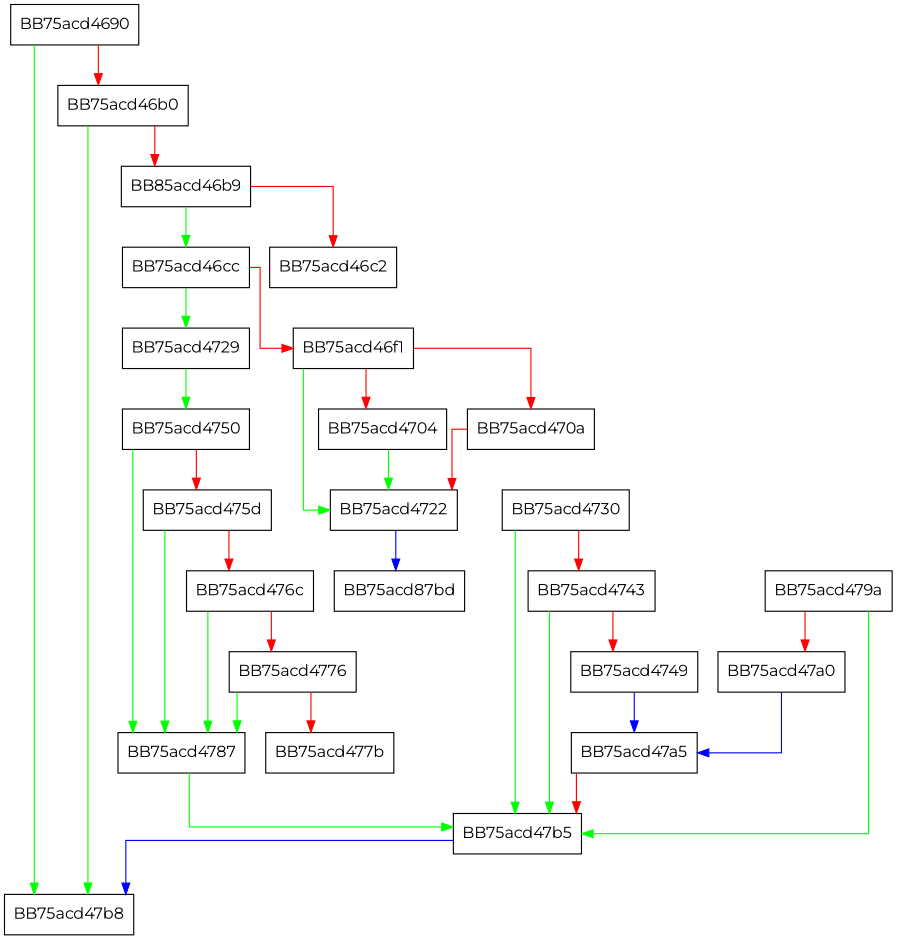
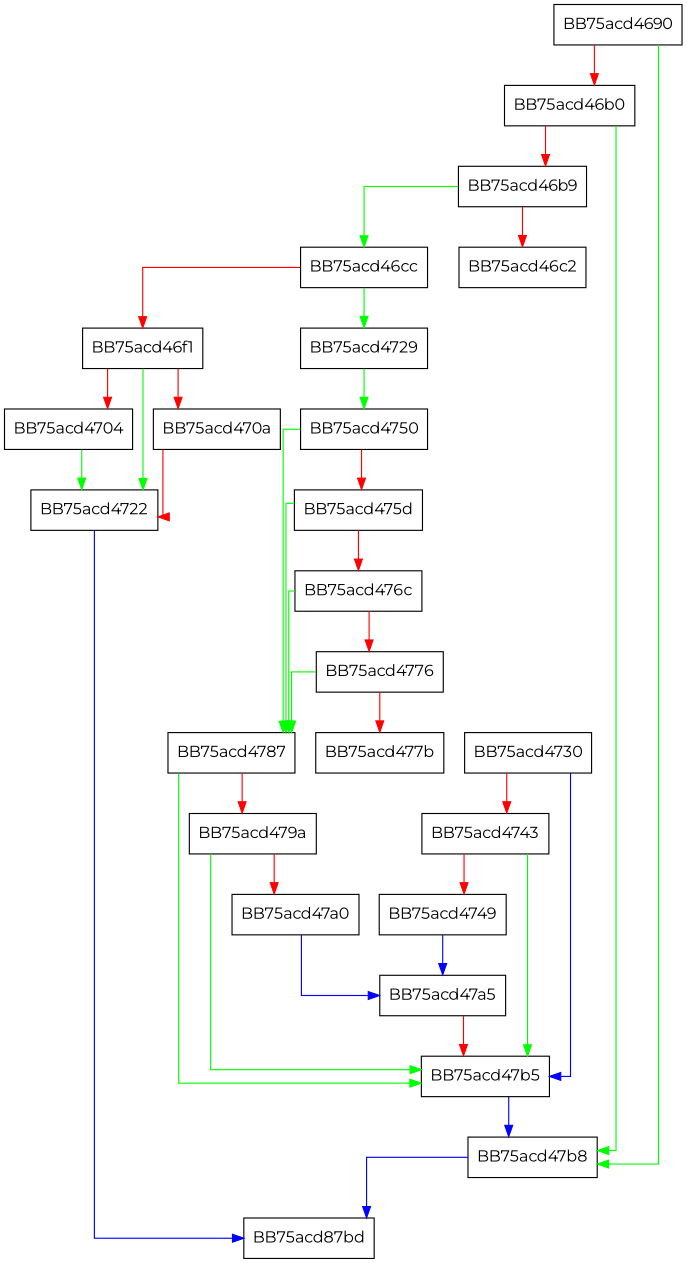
node "BB85acd46b9": label "BB85acd46b9" -> "BB75acd46b9"
edge "BB75acd4730" -> "BB75acd47b5": color green -> blue
edge "BB75acd4787" -> "BB75acd479a": added
edge "BB75acd47b8" -> "BB75acd87bd": added
